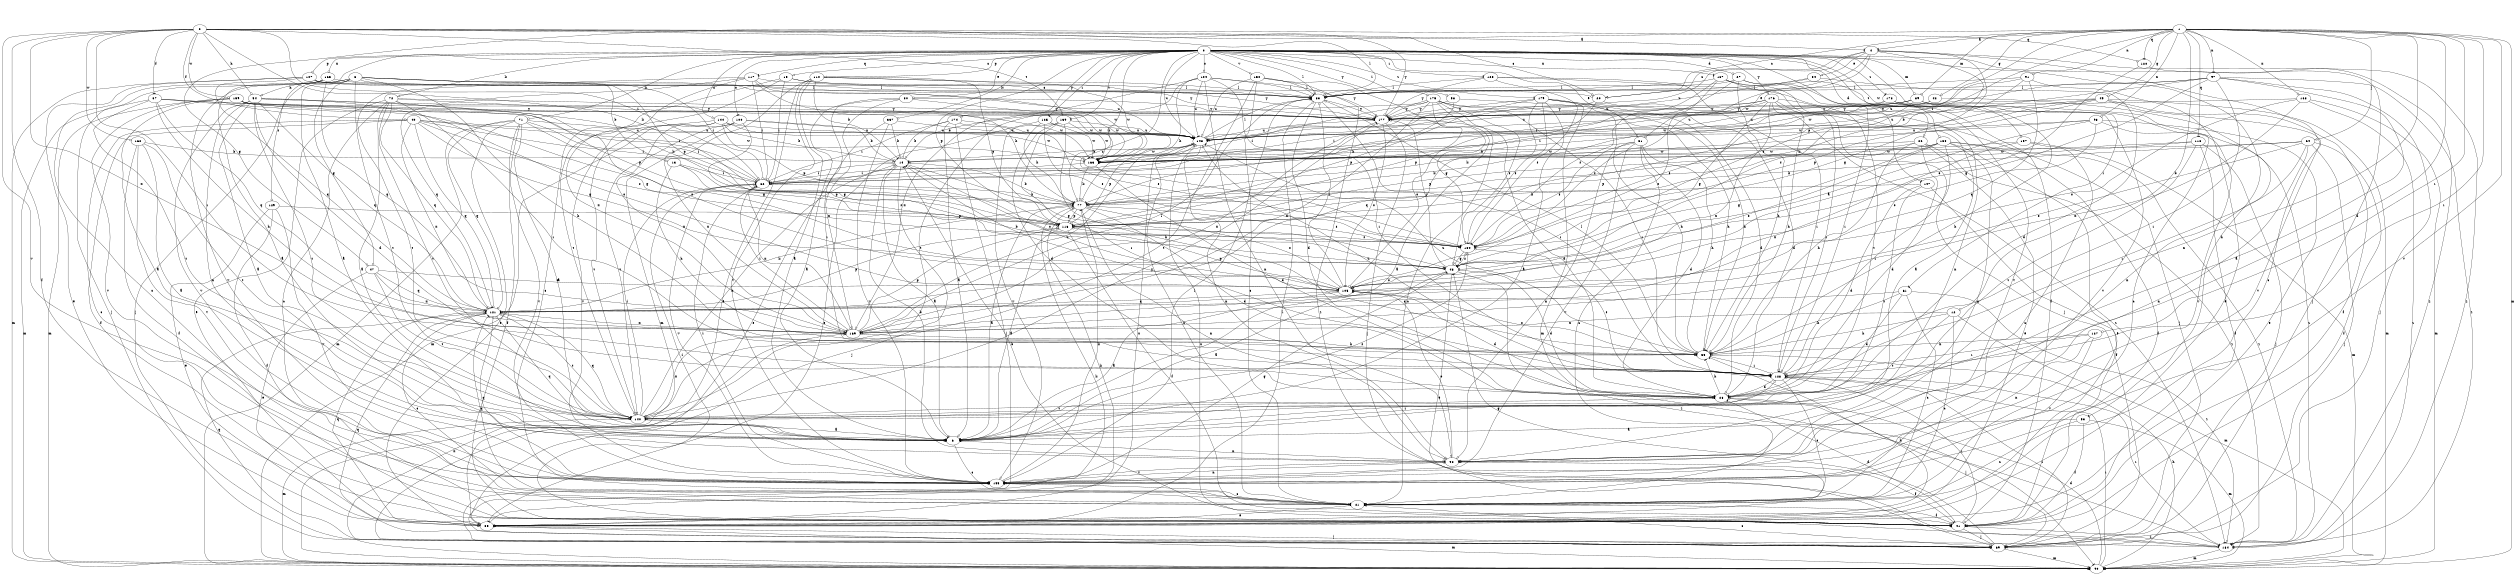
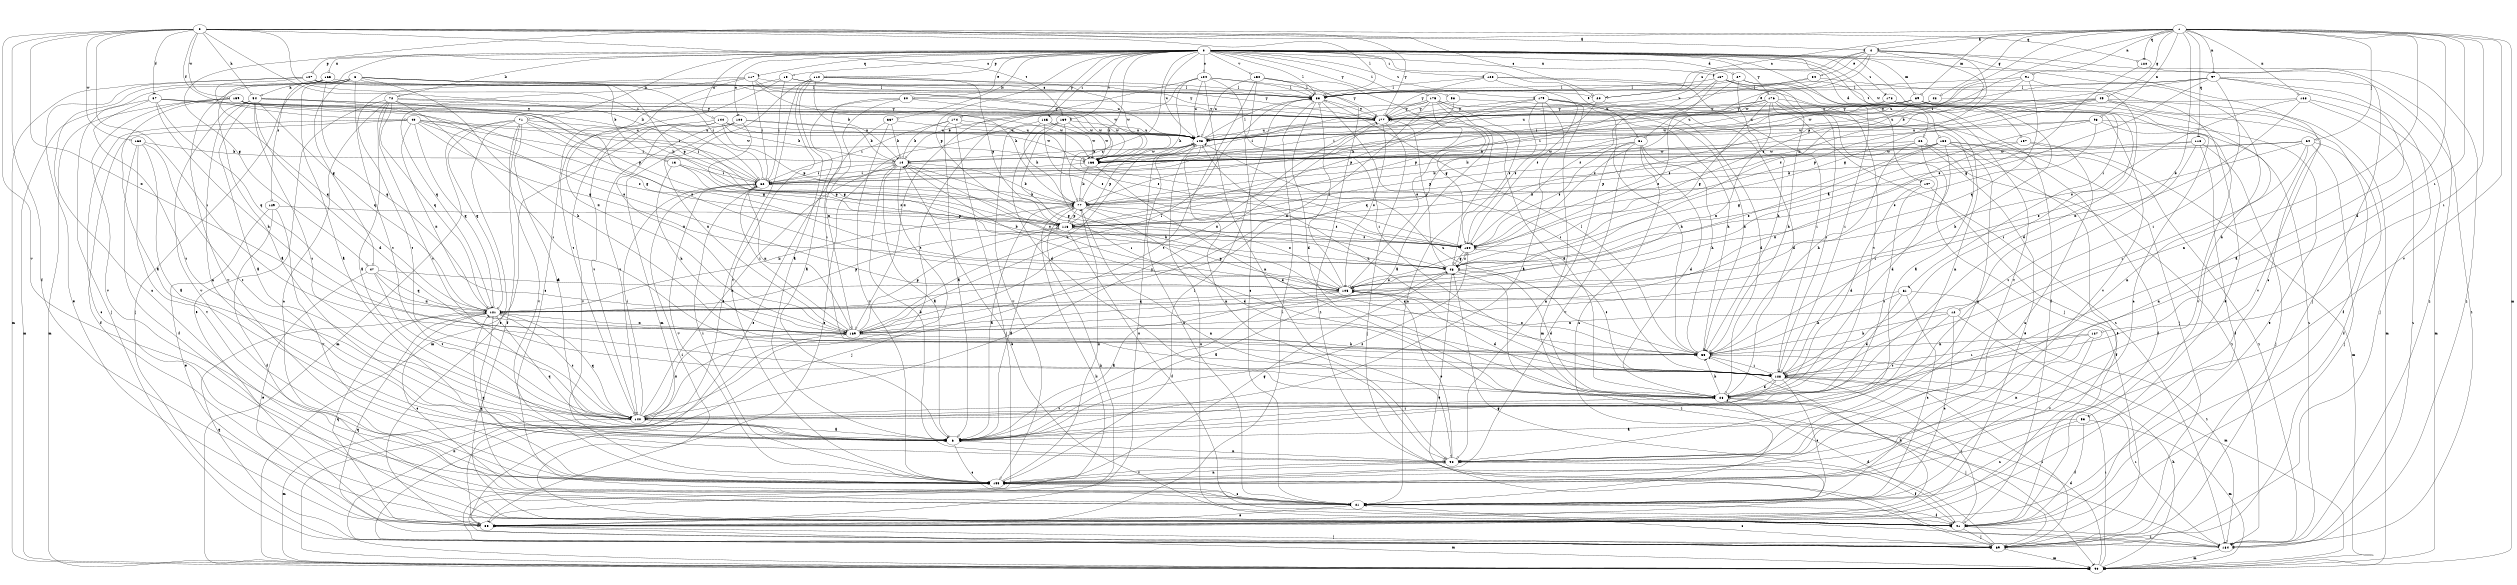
edge "175" -> "128": now "89" -> "128"
